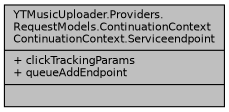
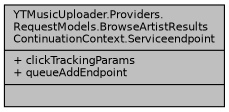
node "YTMusicUploader.Providers.": text "RequestModels.ContinuationContext" -> "RequestModels.BrowseArtistResults"
